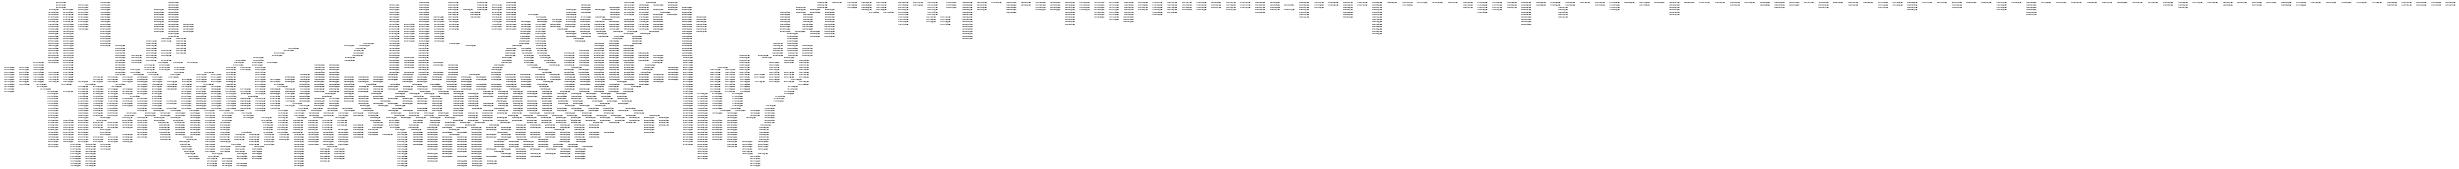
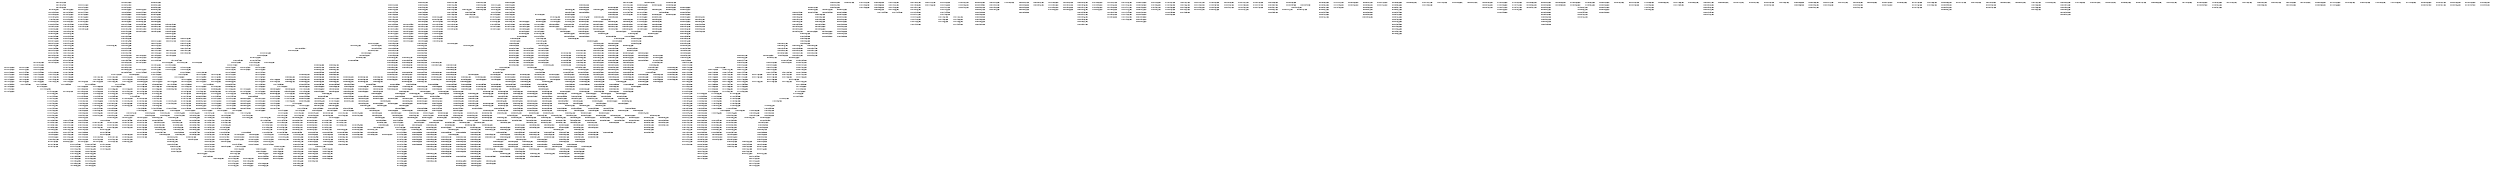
node "00000000000001000000_7-27:16-LEN:20": removed
